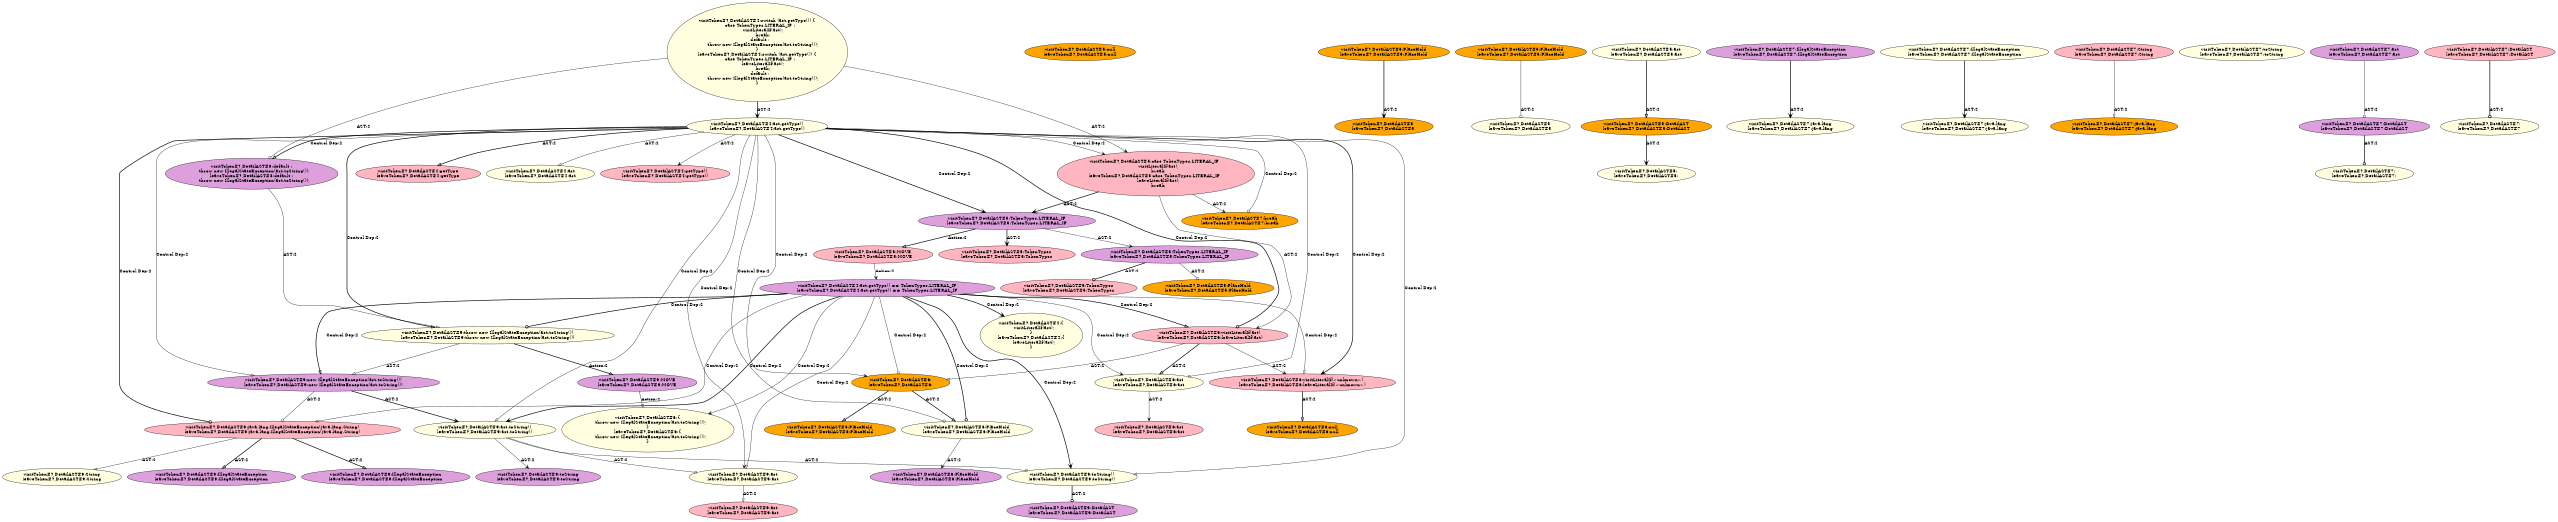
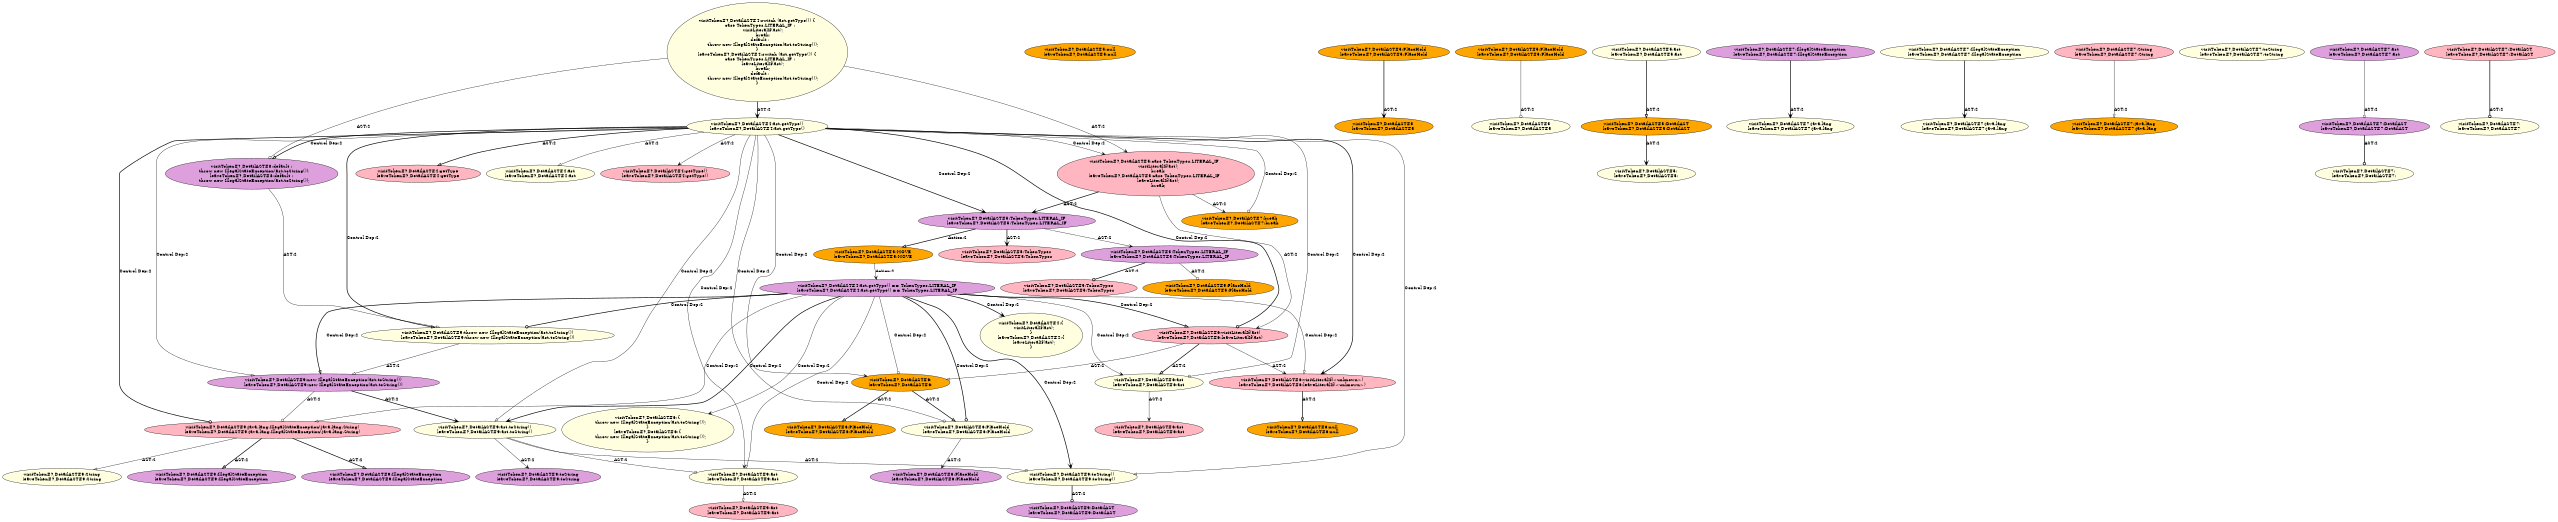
node "visitToken#?,DetailAST#5:MOVE leaveToken#?,DetailAST#5:MOVE": fillcolor lightpink -> orange
node "visitToken#?,DetailAST#9:MOVE leaveToken#?,DetailAST#9:MOVE": removed
